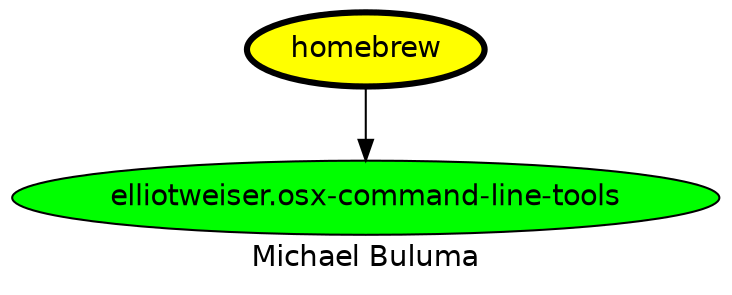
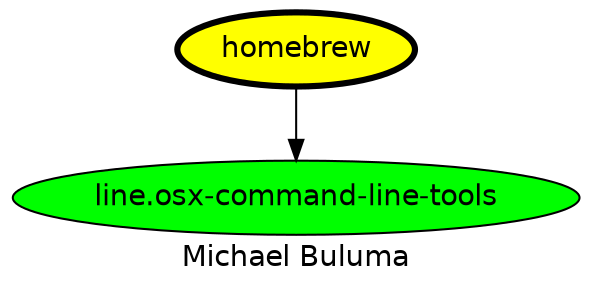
node "elliotweiser.osx-command-line-tools": label "elliotweiser.osx-command-line-tools" -> "line.osx-command-line-tools"
